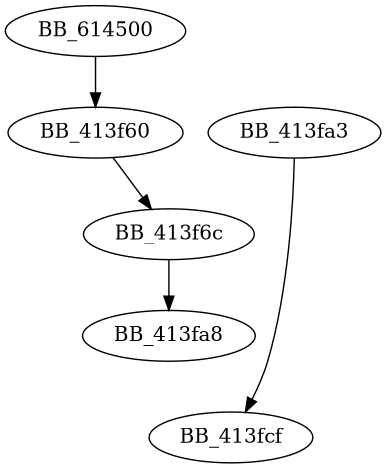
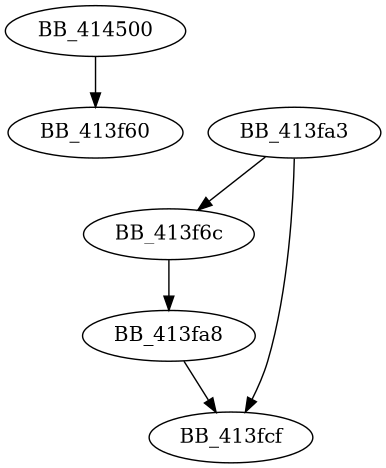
node "BB_614500": label "BB_614500" -> "BB_414500"
edge "BB_413f60" -> "BB_413f6c": now "BB_413fa3" -> "BB_413f6c"
edge "BB_413fa8" -> "BB_413fcf": added
